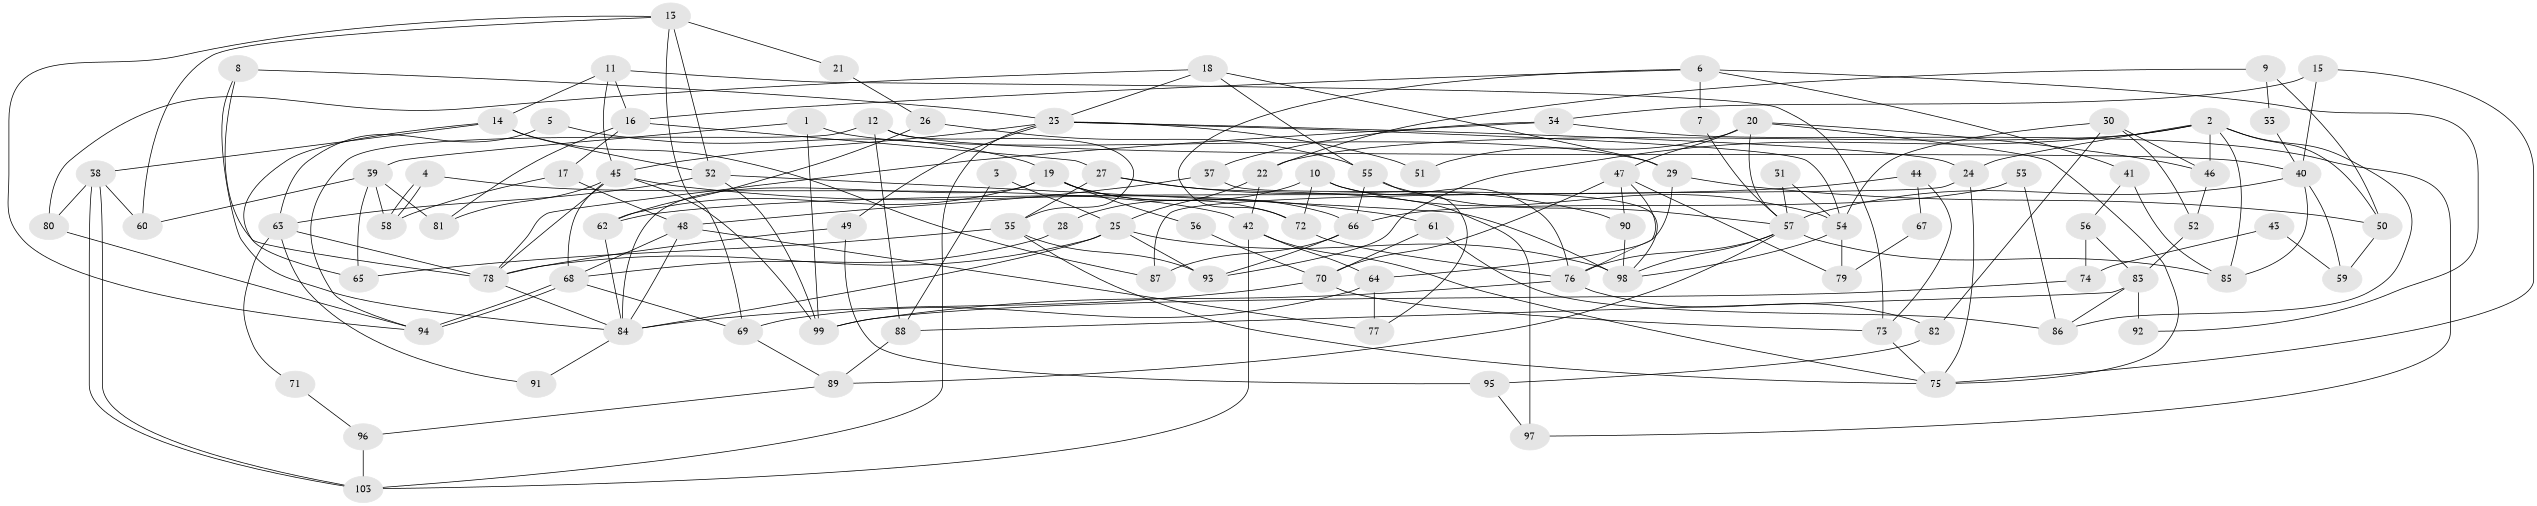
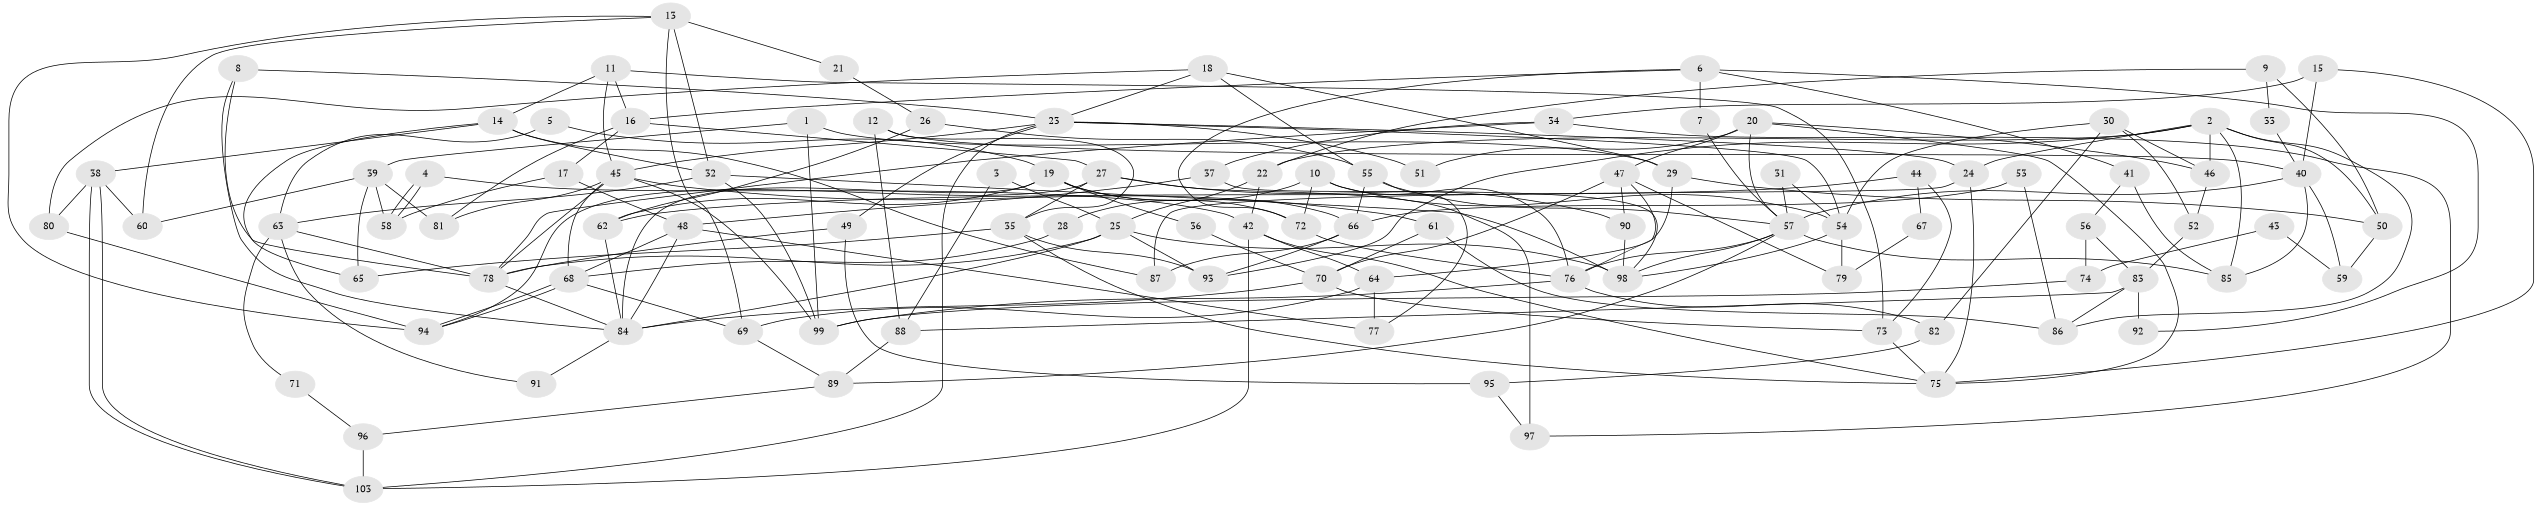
edge "12" -- "94": now "27" -- "94"
